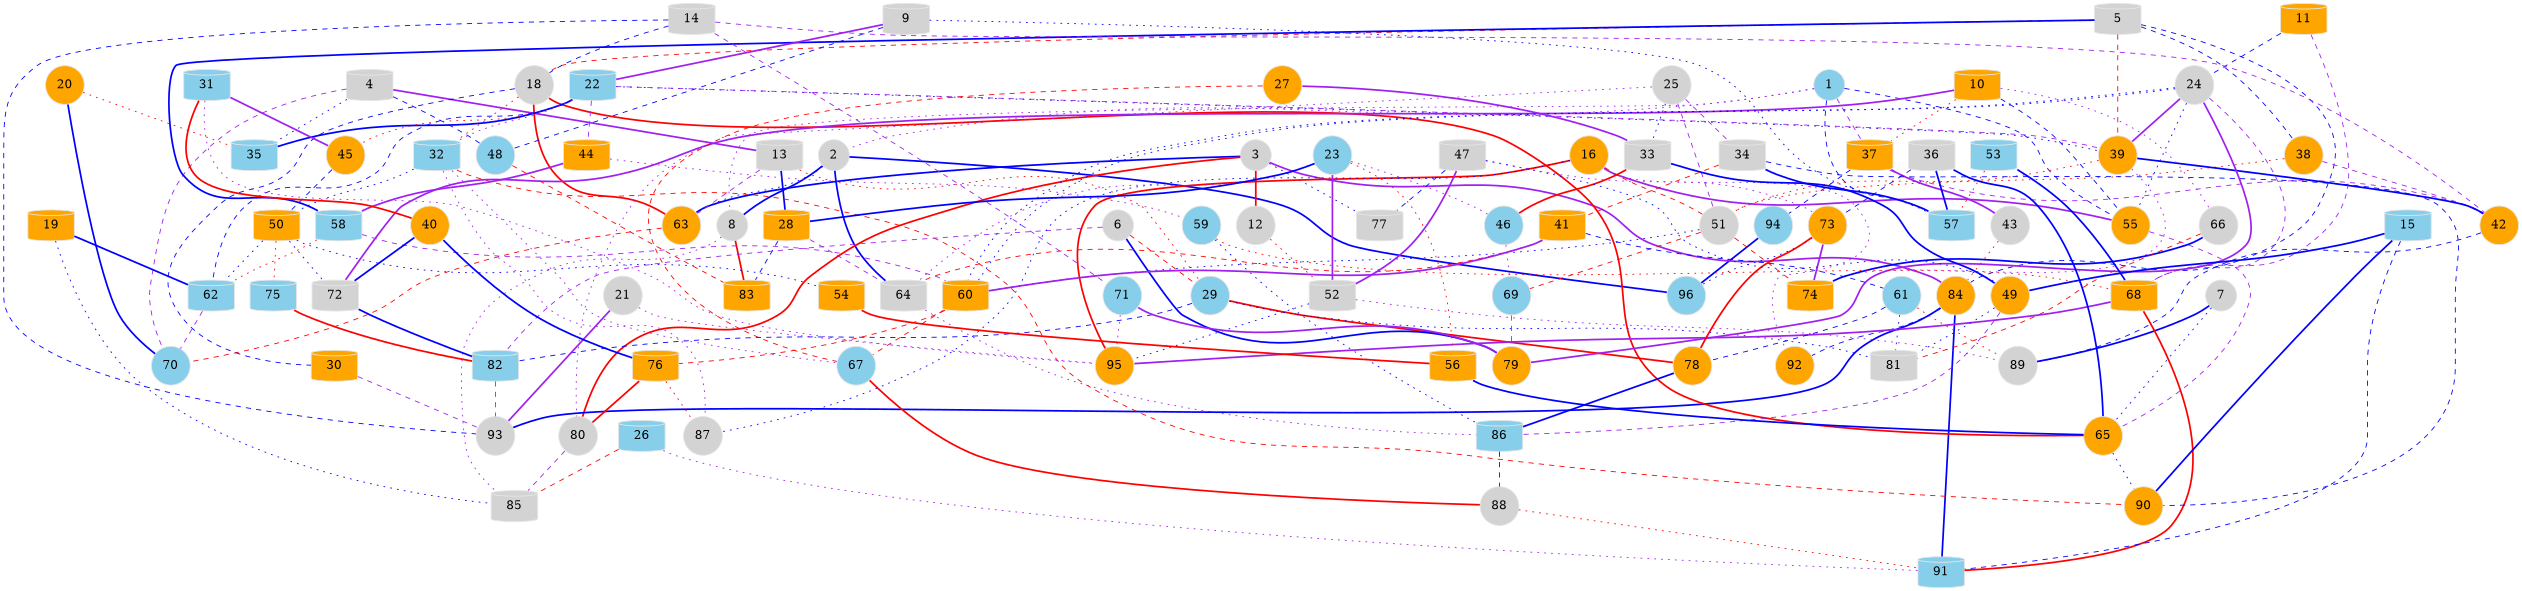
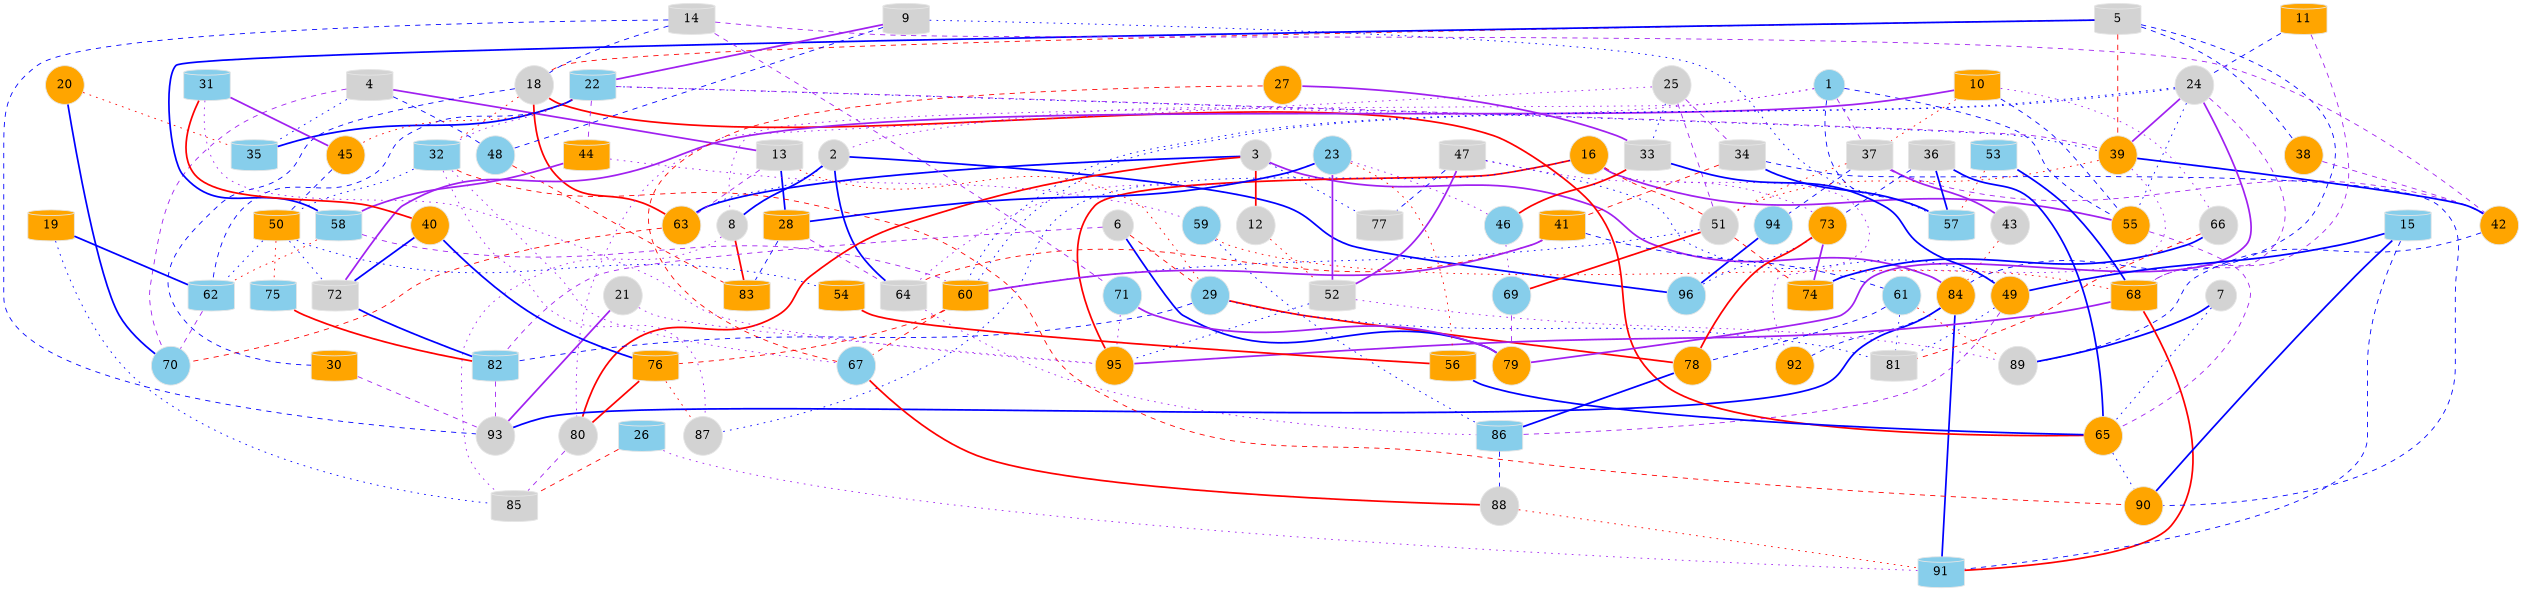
node "37": fillcolor orange -> lightgrey
edge "38" -- "51": now "37" -- "51"
edge "51" -- "69": style dashed -> bold
